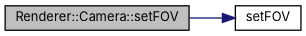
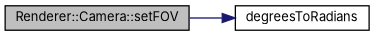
node "setFOV": label "setFOV" -> "degreesToRadians"
